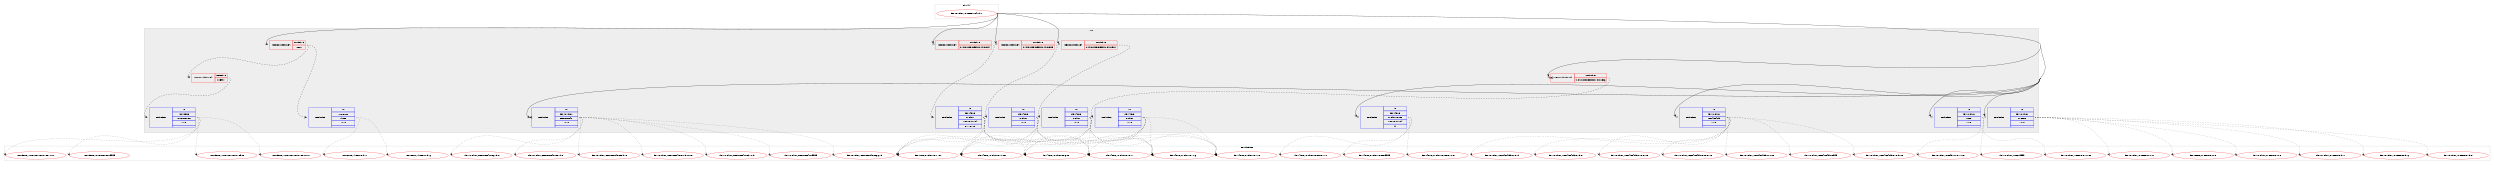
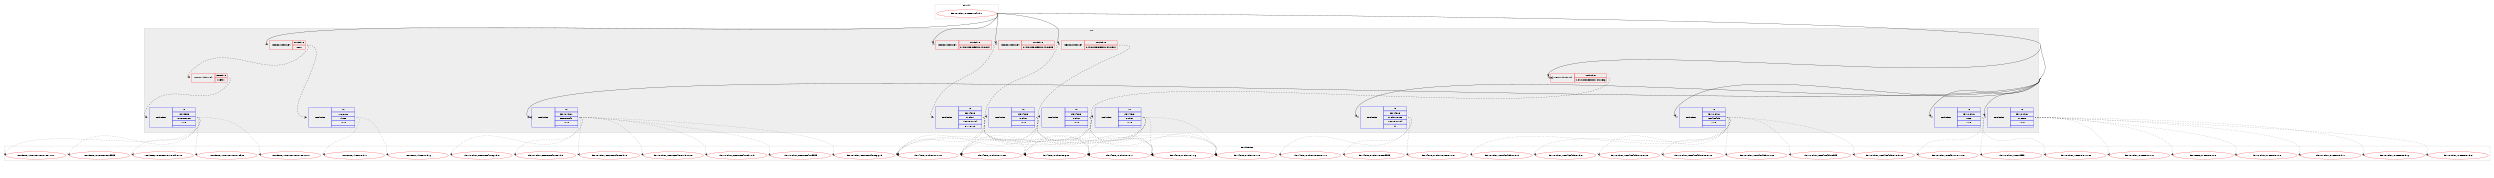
node "x11-base/xorg-server-1.19.5-r1": added
node "dev-use/python-2.7.14": label "dev-use/python-2.7.14" -> "dev-lang/python-2.7.14"
